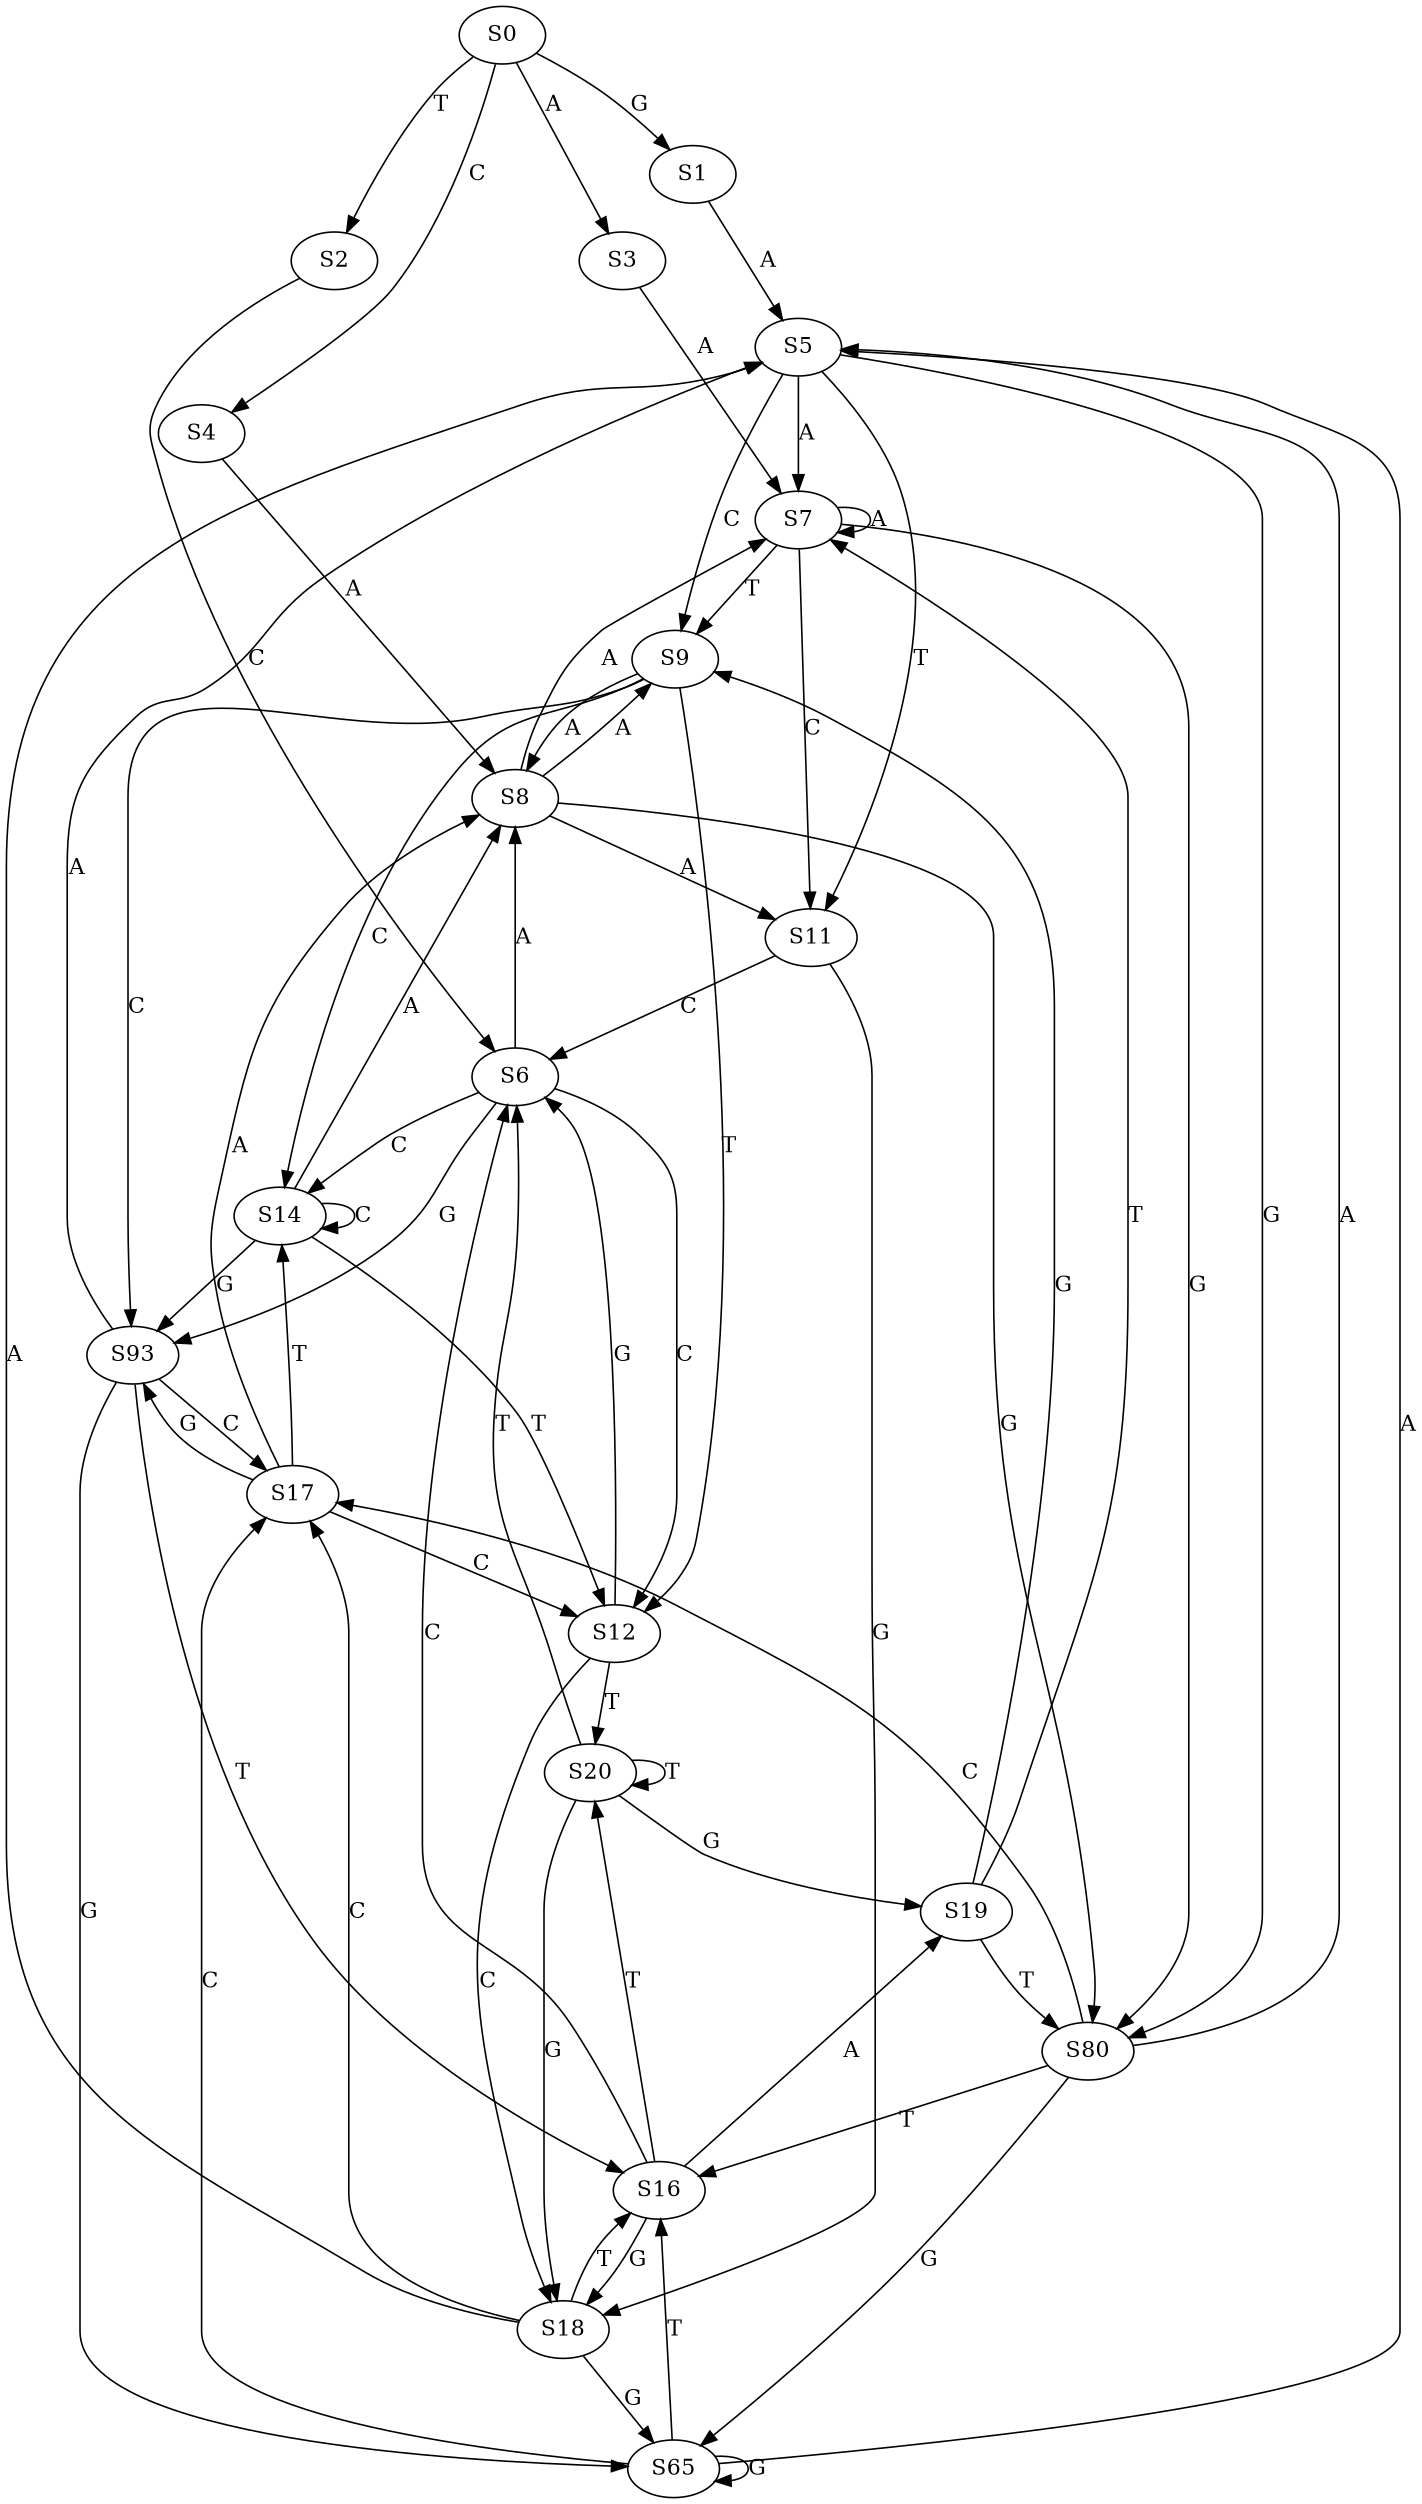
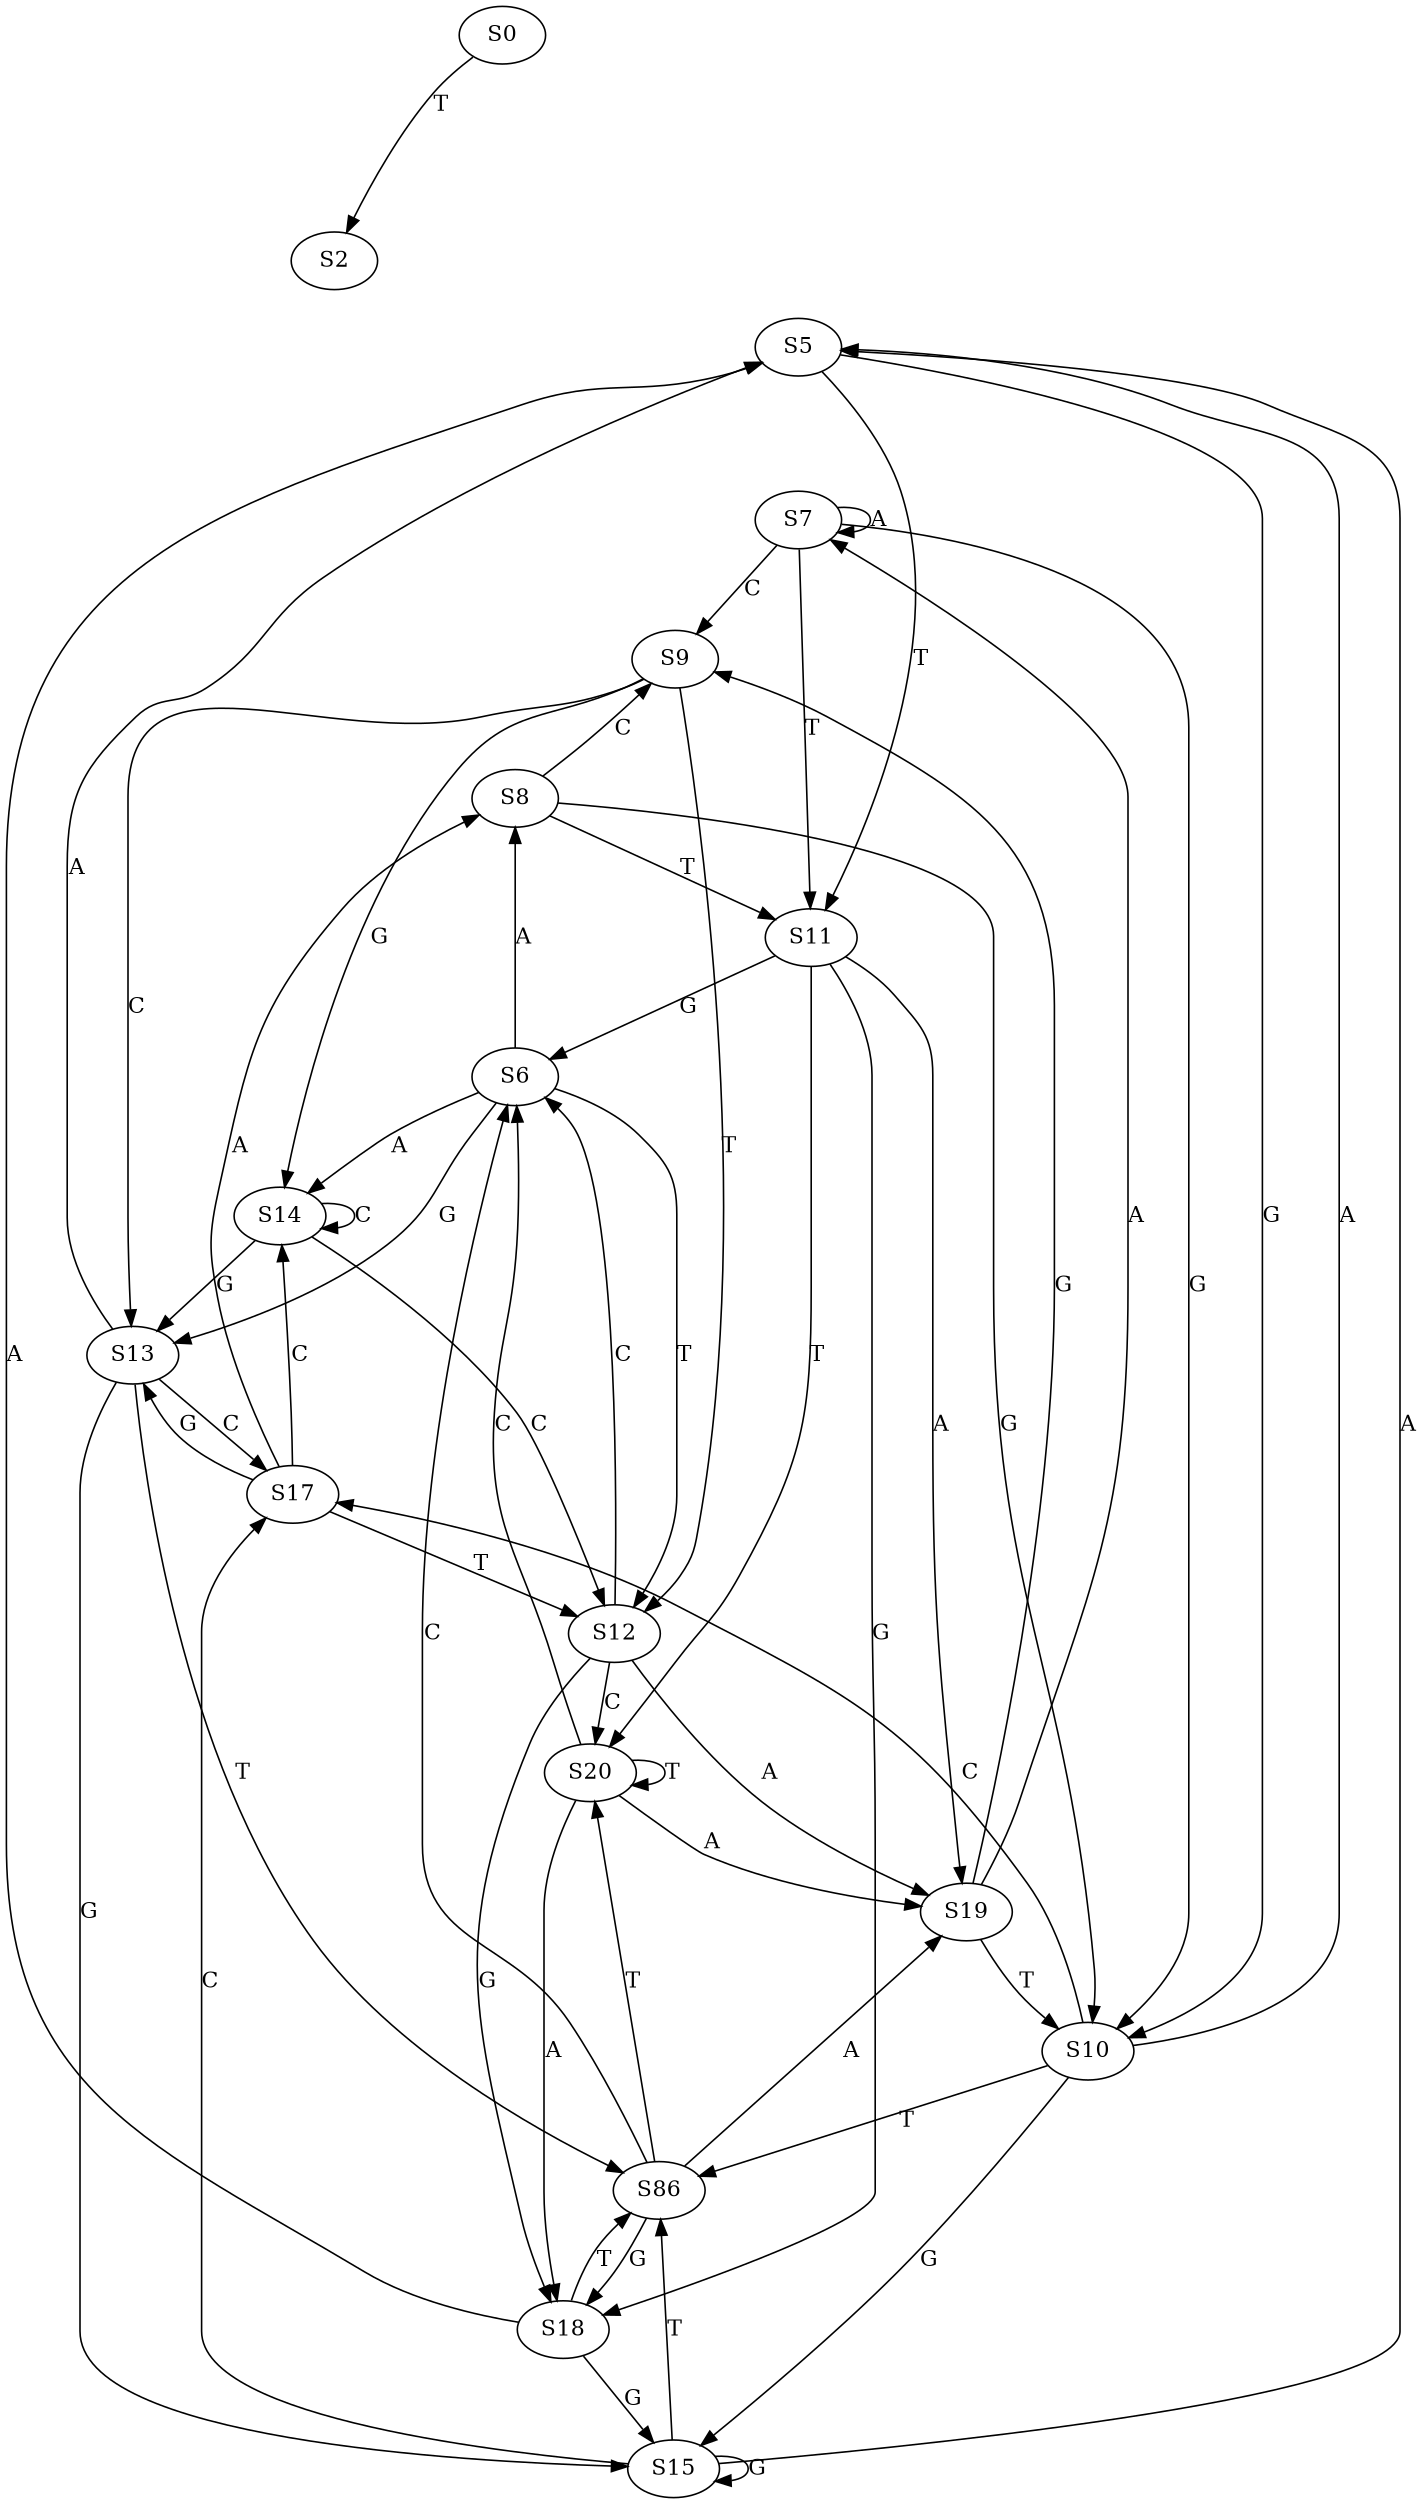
node "S1": removed
node "S3": removed
edge "S5" -> "S7": removed, label "A"
node "S4": removed
edge "S5" -> "S9": removed, label "C"
edge "S7" -> "S9": label "T" -> "C"
edge "S8" -> "S7": removed, label "A"
edge "S2" -> "S6": removed, label "C"
edge "S9" -> "S8": removed, label "A"
edge "S8" -> "S9": label "A" -> "C"
edge "S7" -> "S11": label "C" -> "T"
edge "S8" -> "S11": label "A" -> "T"
edge "S9" -> "S14": label "C" -> "G"
edge "S11" -> "S6": label "C" -> "G"
edge "S14" -> "S8": removed, label "A"
edge "S6" -> "S14": label "C" -> "A"
edge "S19" -> "S7": label "T" -> "A"
node "S93": label "S93" -> "S13"
edge "S17" -> "S14": label "T" -> "C"
edge "S12" -> "S6": label "G" -> "C"
edge "S6" -> "S12": label "C" -> "T"
edge "S11" -> "S20": added, label "T"
edge "S11" -> "S19": added, label "A"
edge "S20" -> "S6": label "T" -> "C"
edge "S14" -> "S12": label "T" -> "C"
edge "S17" -> "S12": label "C" -> "T"
edge "S12" -> "S20": label "T" -> "C"
edge "S12" -> "S19": added, label "A"
edge "S20" -> "S19": label "G" -> "A"
edge "S12" -> "S18": label "C" -> "G"
edge "S18" -> "S17": removed, label "C"
edge "S20" -> "S18": label "G" -> "A"
node "S80": label "S80" -> "S10"
node "S16": label "S16" -> "S86"
node "S65": label "S65" -> "S15"
